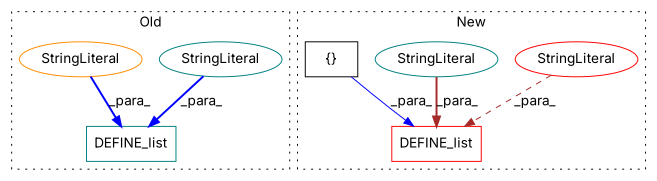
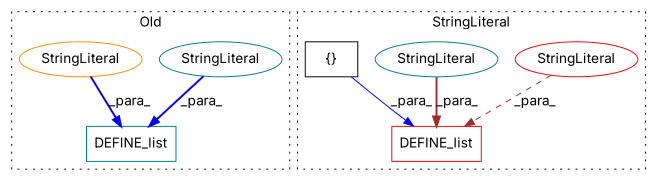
cluster "New": label "New" -> "StringLiteral"
